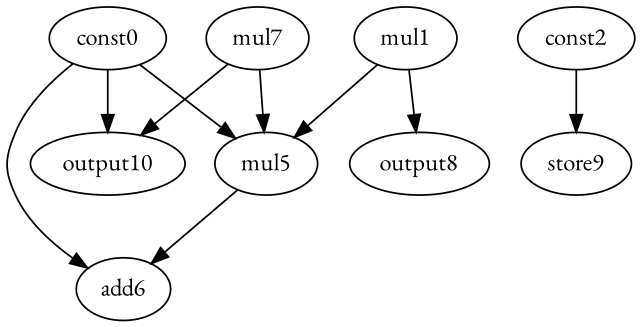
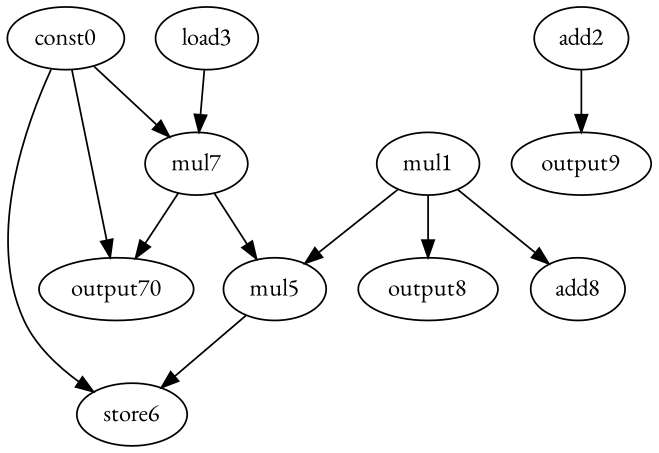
node "load3": added
node "const2": label "const2" -> "add2"
edge "const0" -> "mul5": now "const0" -> "mul7"
node "output10": label "output10" -> "output70"
node "store9": label "store9" -> "output9"
node "add6": label "add6" -> "store6"
node "add8": added
